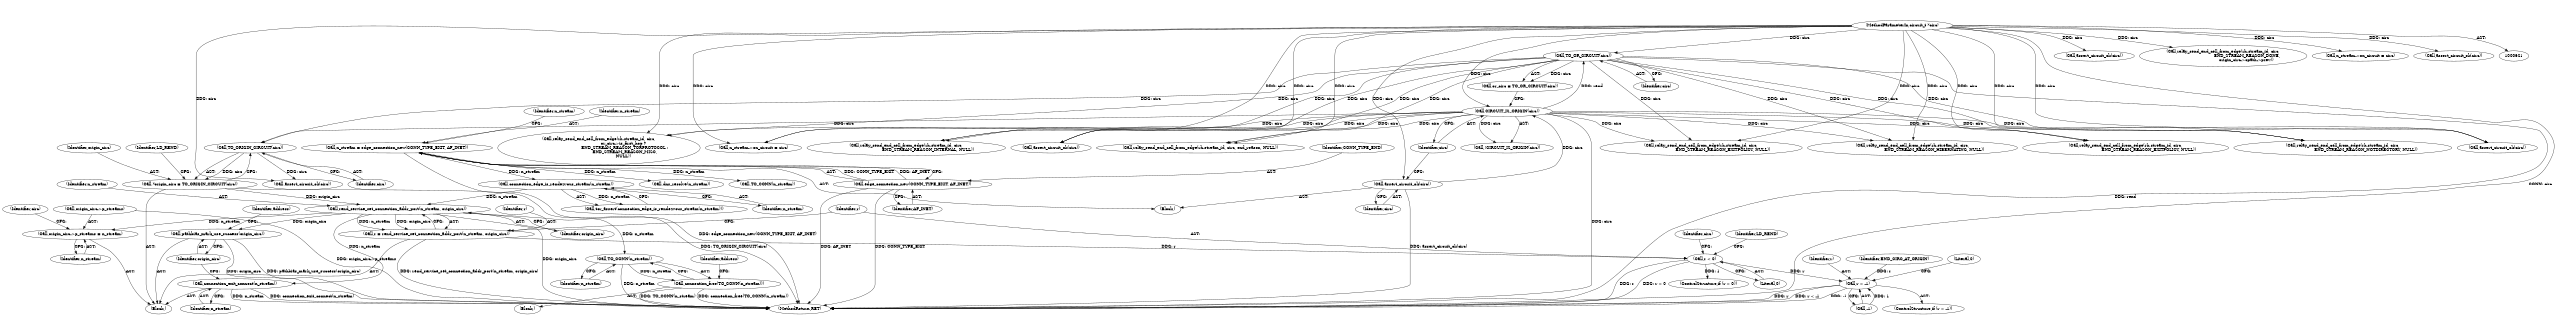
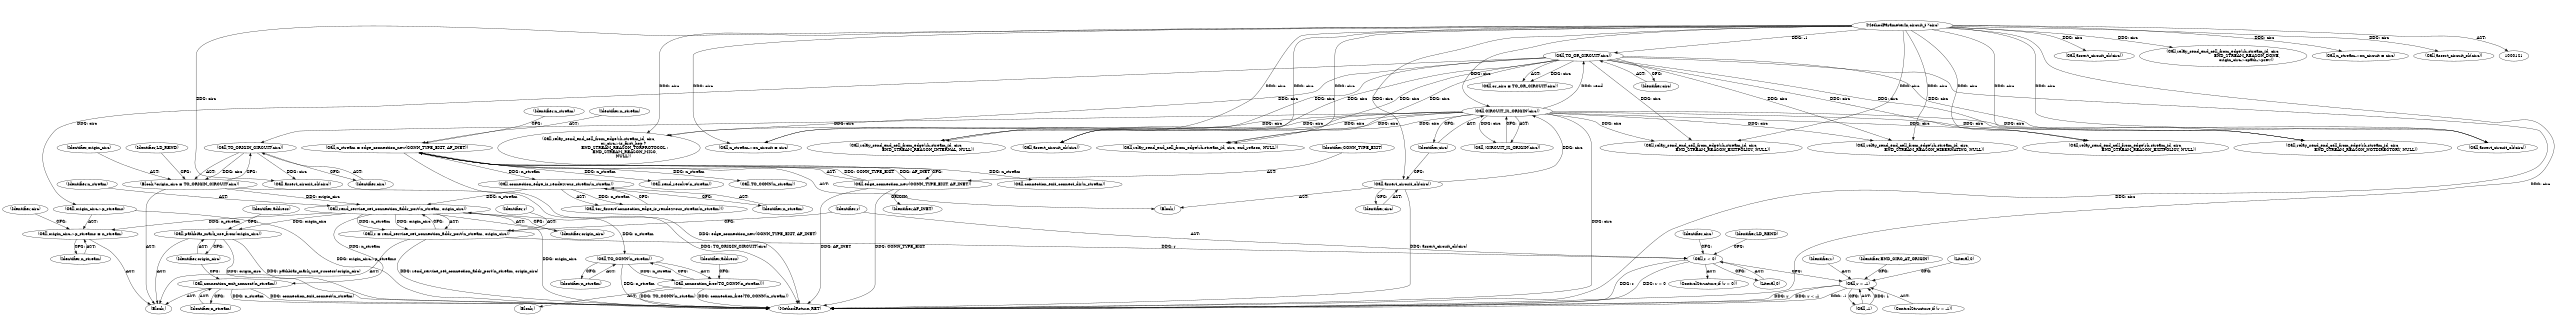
edge "(MethodParameterIn,circuit_t *circ)" -> "(Call,TO_OR_CIRCUIT(circ))": label "DDG: circ" -> "DDG: -1"
node "1000621": label "1000621" -> "1000121"
edge "(Call,or_circ = TO_OR_CIRCUIT(circ))" -> "(Call,CIRCUIT_IS_ORIGIN(circ))": now "(Call,!CIRCUIT_IS_ORIGIN(circ))" -> "(Call,CIRCUIT_IS_ORIGIN(circ))"
edge "(Call,TO_OR_CIRCUIT(circ))" -> "(Call,TO_ORIGIN_CIRCUIT(circ))": now "(Call,TO_OR_CIRCUIT(circ))" -> "(Call,origin_circ->p_streams)"
node "(Identifier,CONN_TYPE_END)": label "(Identifier,CONN_TYPE_END)" -> "(Identifier,CONN_TYPE_EXIT)"
node "(Call,*origin_circ = TO_ORIGIN_CIRCUIT(circ))": label "(Call,*origin_circ = TO_ORIGIN_CIRCUIT(circ))" -> "(Block,*origin_circ = TO_ORIGIN_CIRCUIT(circ))"
node "(Call,dns_resolve(n_stream))": label "(Call,dns_resolve(n_stream))" -> "(Call,send_resolve(n_stream))"
node "(Call,connection_exit_connect_dir(n_stream))": added
edge "(MethodParameterIn,circuit_t *circ)" -> "(MethodReturn,RET)": label "CONN: circ" -> "DDG: circ"
edge "(Call,edge_connection_new(CONN_TYPE_EXIT, AF_INET))" -> "(Identifier,AF_INET)": label "CFG: " -> "ORIGIN: "
edge "(Identifier,AF_INET)" -> "(Call,edge_connection_new(CONN_TYPE_EXIT, AF_INET))": removed, label "AST:"
edge "(Call,TO_OR_CIRCUIT(circ))" -> "(MethodReturn,RET)": label "DDG: rend" -> "DDG: circ"
node "(Call,pathbias_mark_use_success(origin_circ))": label "(Call,pathbias_mark_use_success(origin_circ))" -> "(Call,pathbias_mark_use_from(origin_circ))"
edge "(Call,r < 0)" -> "(ControlStructure,if (r < 0))": label "DDG: 1" -> "AST: "
edge "(Call,r < 0)" -> "(Call,r < -1)": label "DDG: r" -> "CFG: "
edge "(Identifier,END_CIRC_AT_ORIGIN)" -> "(Call,r < -1)": label "DDG: r" -> "CFG: "
edge "(Call,r < -1)" -> "(ControlStructure,if (r < -1))": reversed
